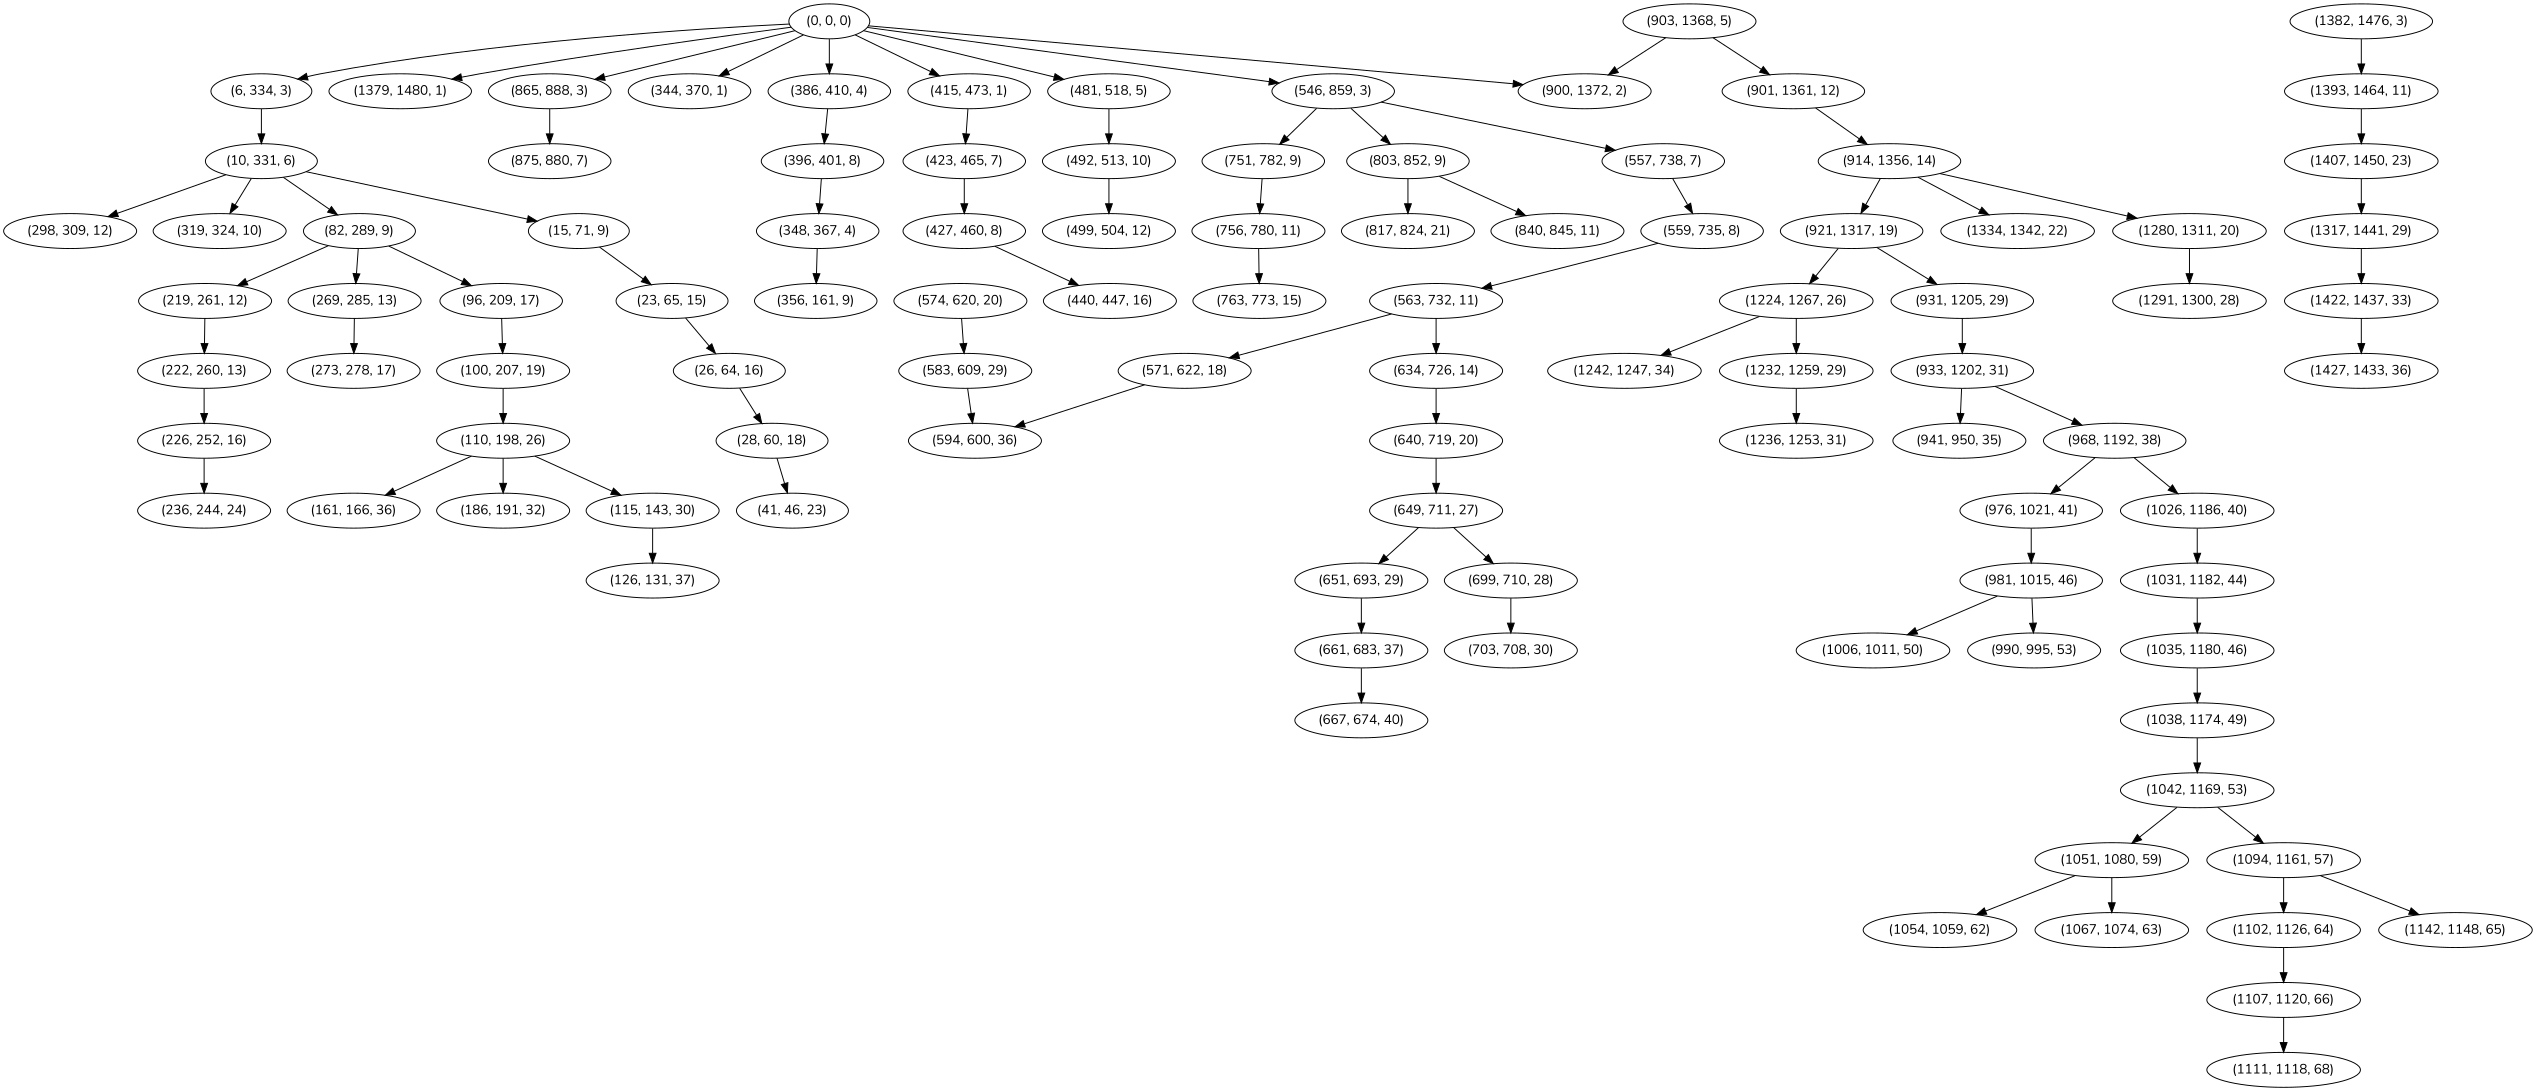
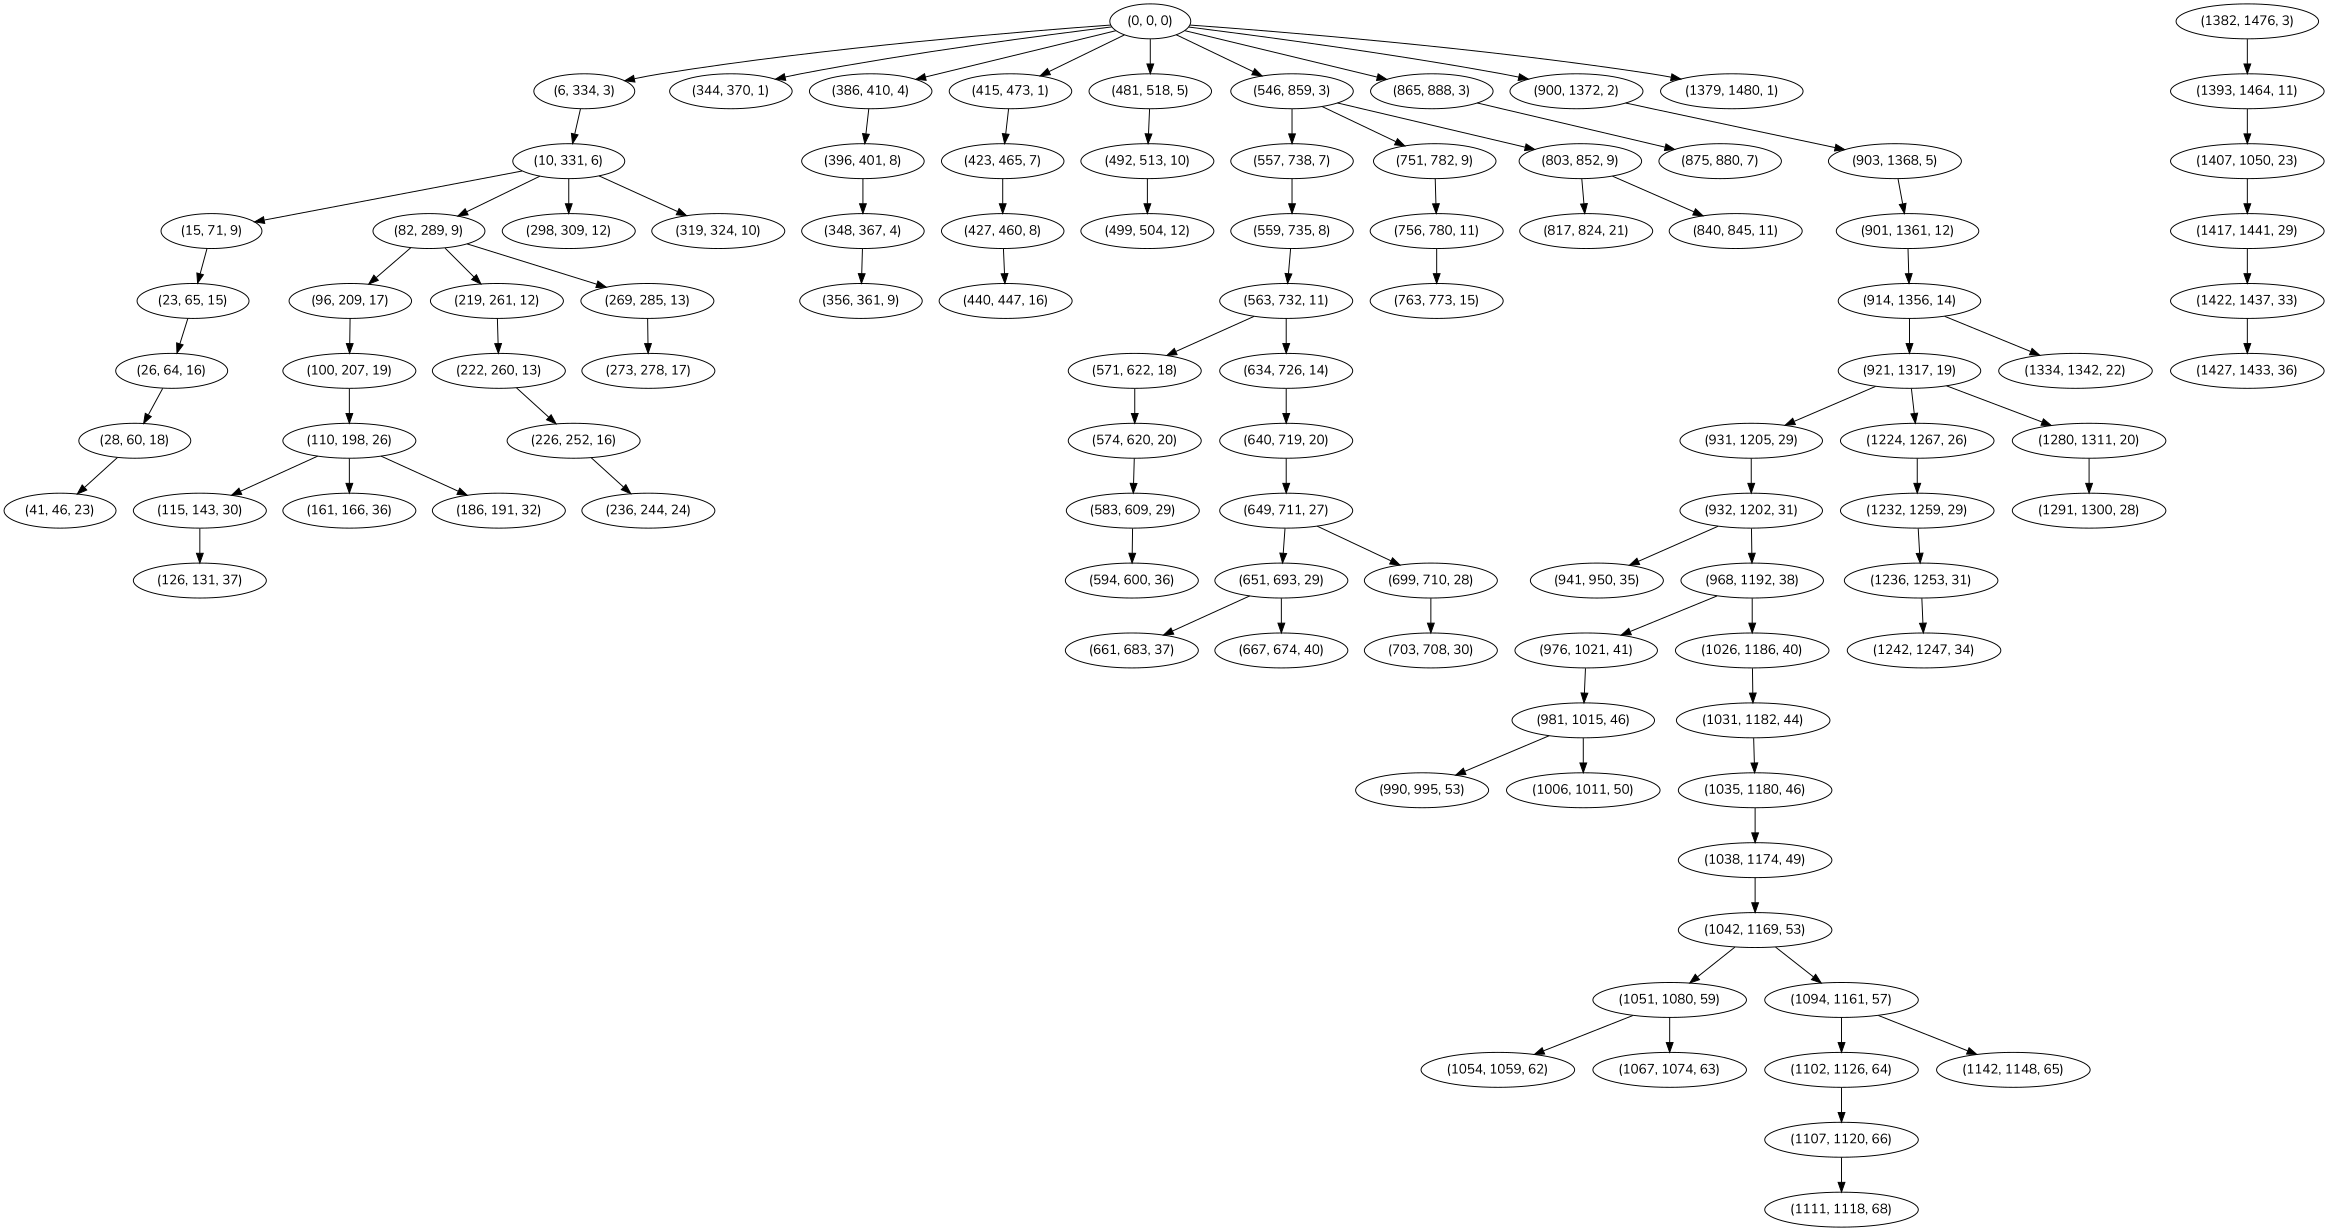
edge "(903, 1368, 5)" -> "(900, 1372, 2)": reversed
node "(1407, 1450, 23)": label "(1407, 1450, 23)" -> "(1407, 1050, 23)"
edge "(914, 1356, 14)" -> "(1280, 1311, 20)": now "(921, 1317, 19)" -> "(1280, 1311, 20)"
node "(1317, 1441, 29)": label "(1317, 1441, 29)" -> "(1417, 1441, 29)"
node "(356, 161, 9)": label "(356, 161, 9)" -> "(356, 361, 9)"
edge "(1224, 1267, 26)" -> "(1242, 1247, 34)": now "(1236, 1253, 31)" -> "(1242, 1247, 34)"
node "(933, 1202, 31)": label "(933, 1202, 31)" -> "(932, 1202, 31)"
edge "(571, 622, 18)" -> "(594, 600, 36)": now "(571, 622, 18)" -> "(574, 620, 20)"
edge "(661, 683, 37)" -> "(667, 674, 40)": now "(651, 693, 29)" -> "(667, 674, 40)"
